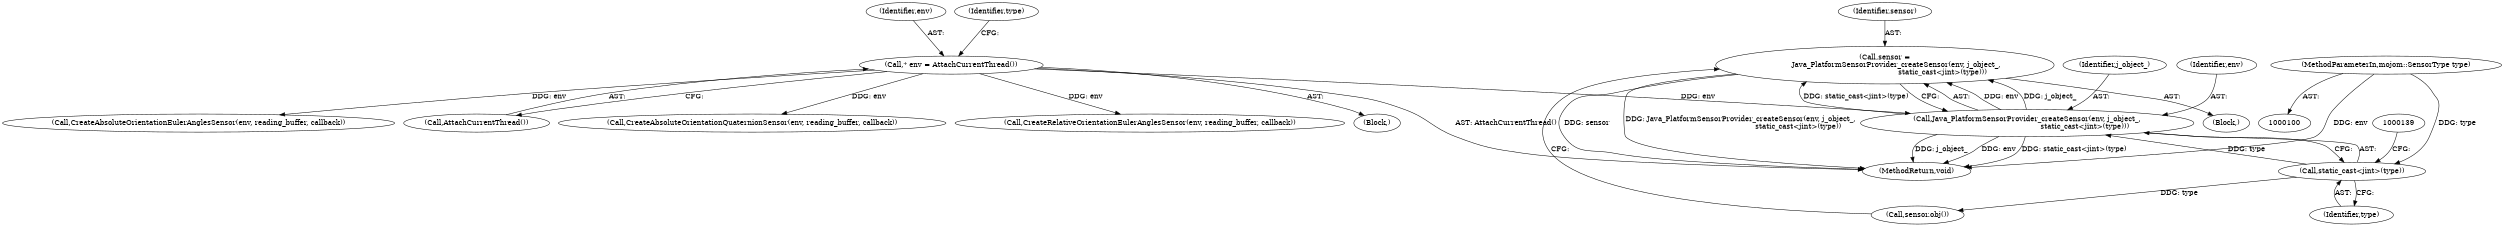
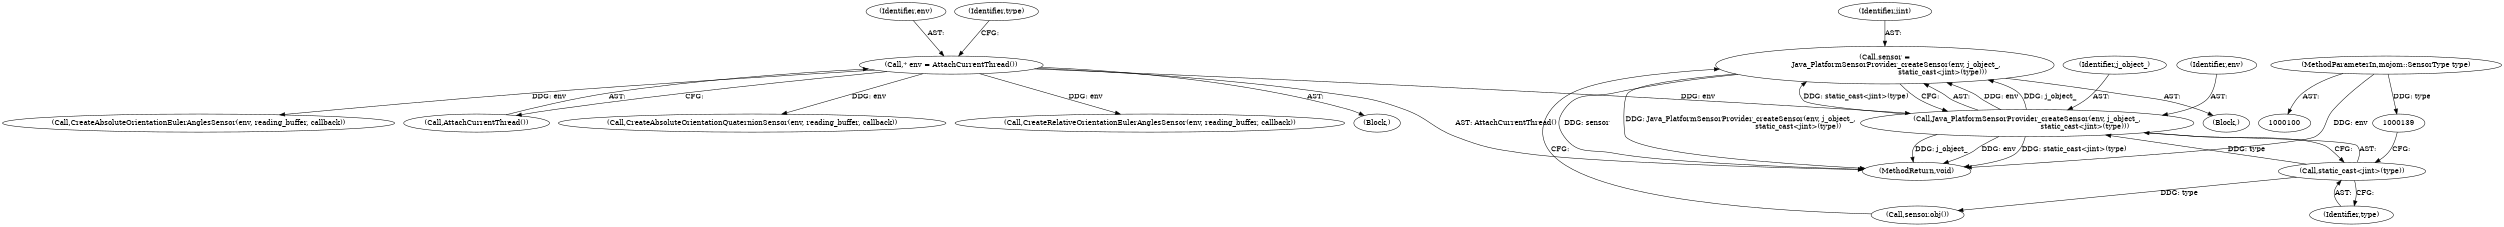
node "(Identifier,sensor)": label "(Identifier,sensor)" -> "(Identifier,jint)"
edge "(MethodParameterIn,mojom::SensorType type)" -> "(Call,static_cast<jint>(type))": now "(MethodParameterIn,mojom::SensorType type)" -> "1000139"
